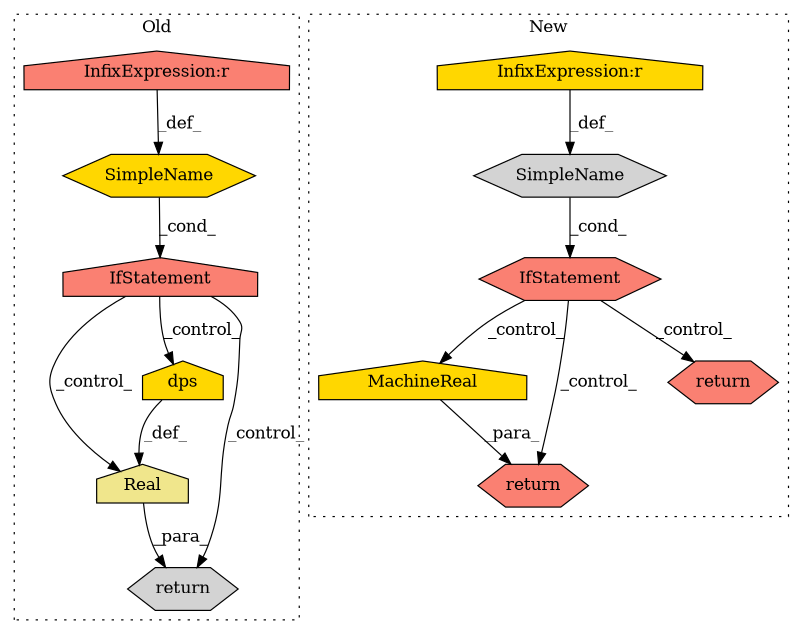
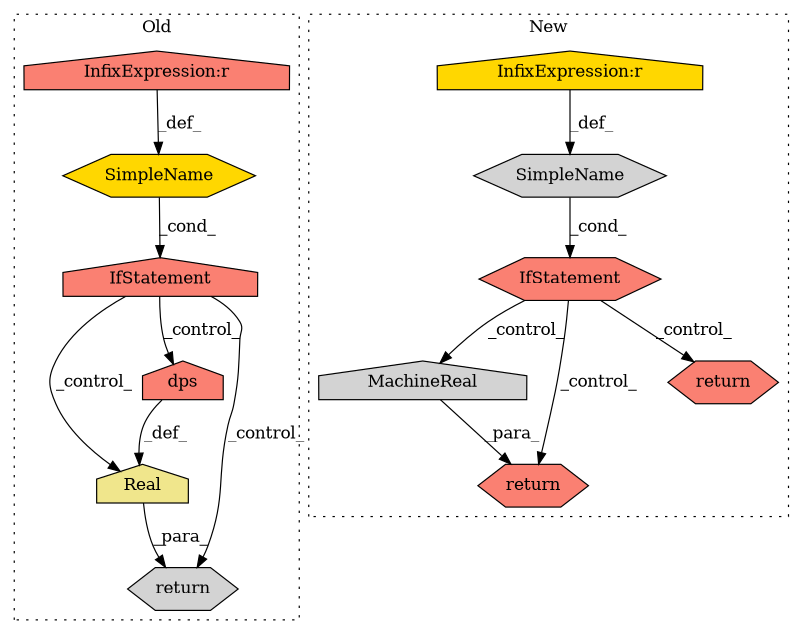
node "dps": fillcolor gold -> salmon
node "MachineReal": fillcolor gold -> lightgrey
